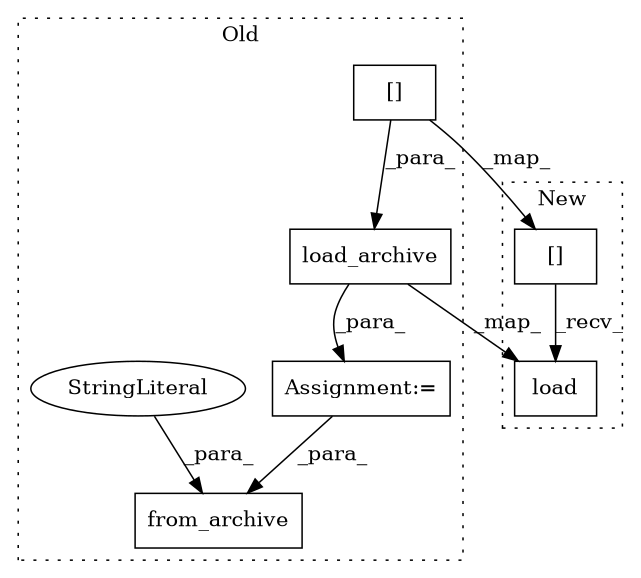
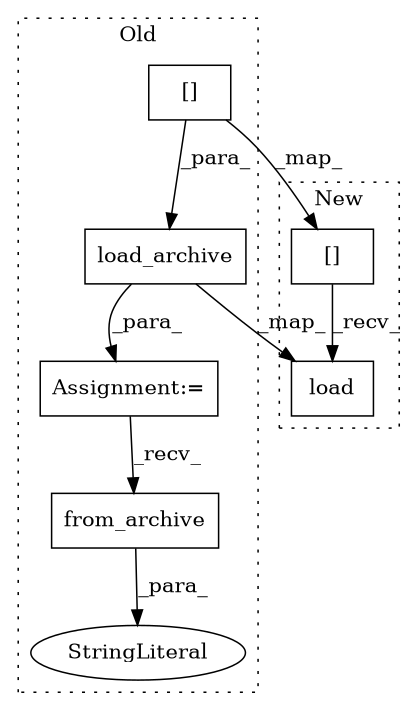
edge "StringLiteral" -> "from_archive": reversed
edge "Assignment:=" -> "from_archive": label "_para_" -> "_recv_"
